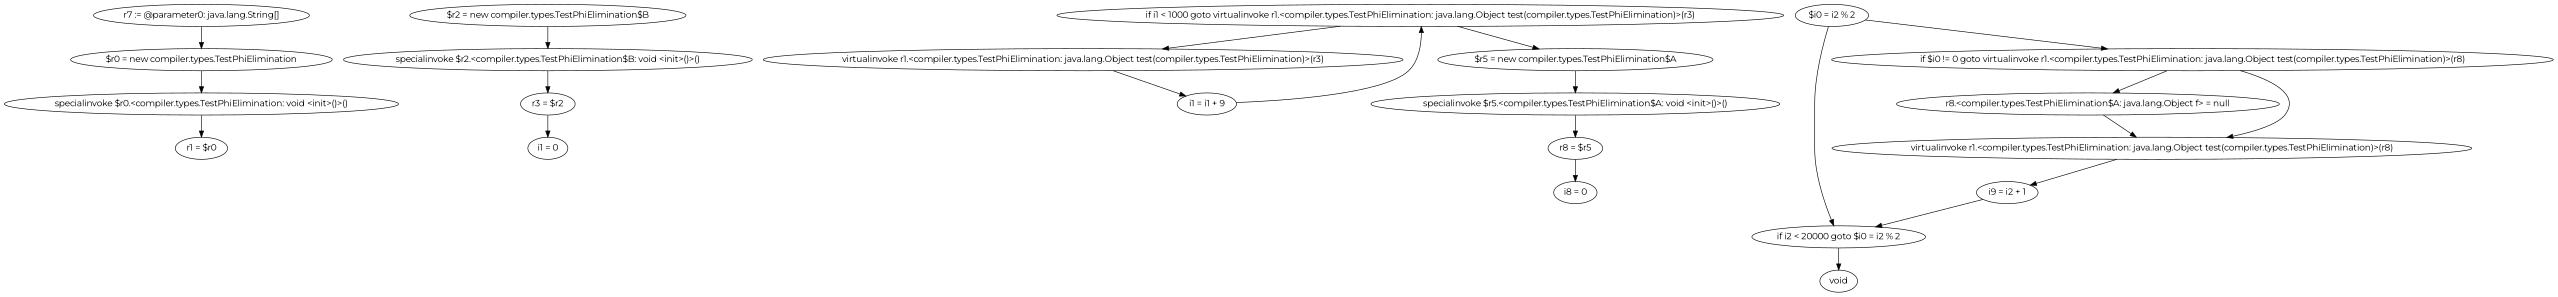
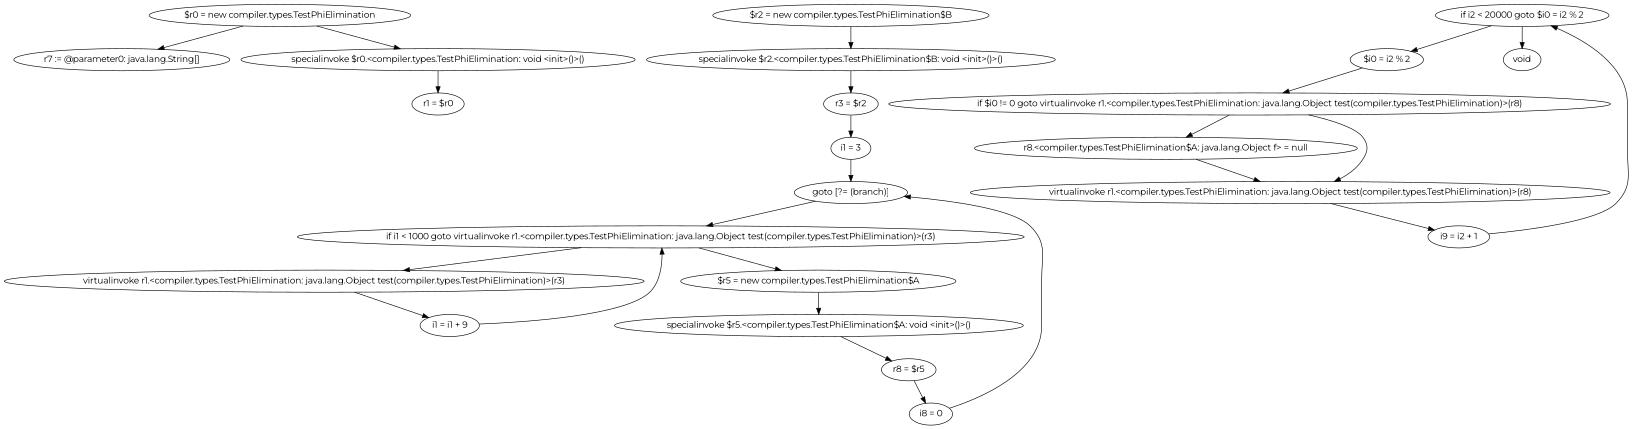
edge "r7 := @parameter0: java.lang.String[]" -> "$r0 = new compiler.types.TestPhiElimination": reversed
edge "$i0 = i2 % 2" -> "if i2 < 20000 goto $i0 = i2 % 2": reversed
node "i1 = 0": label "i1 = 0" -> "i1 = 3"
node "goto [?= (branch)]": added
